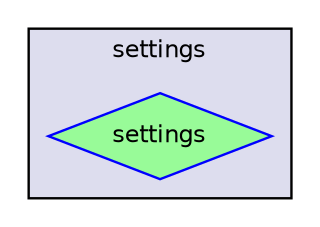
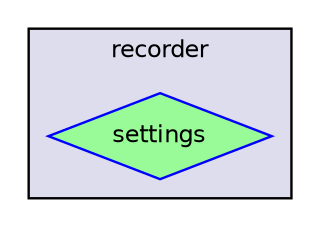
cluster "settings": label "settings" -> "recorder"
